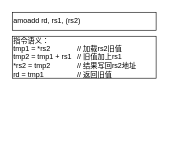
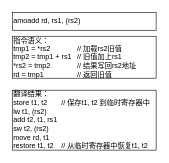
node "翻译结果： store t1, t2 // 保存t1, t2 到临时寄存器中 lw t1, (rs2) add t2, t1, rs1 sw t2, (rs2) move rd, t1 restore t1, t2 // 从临时寄存器中恢复t1, t2": added
